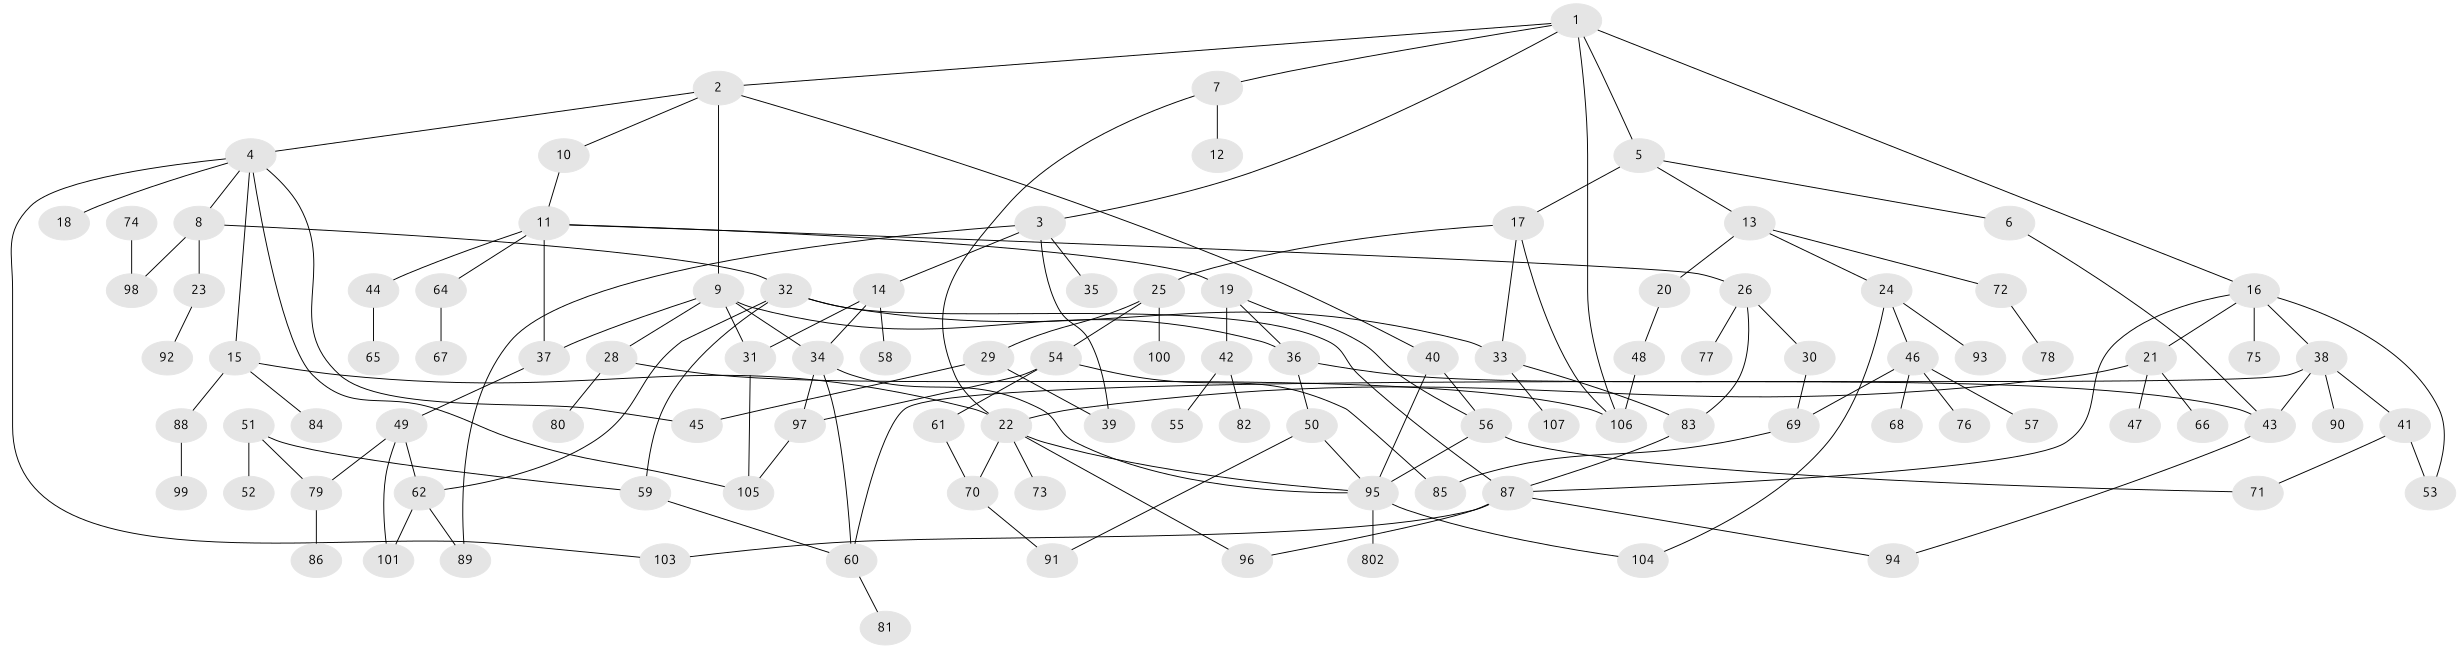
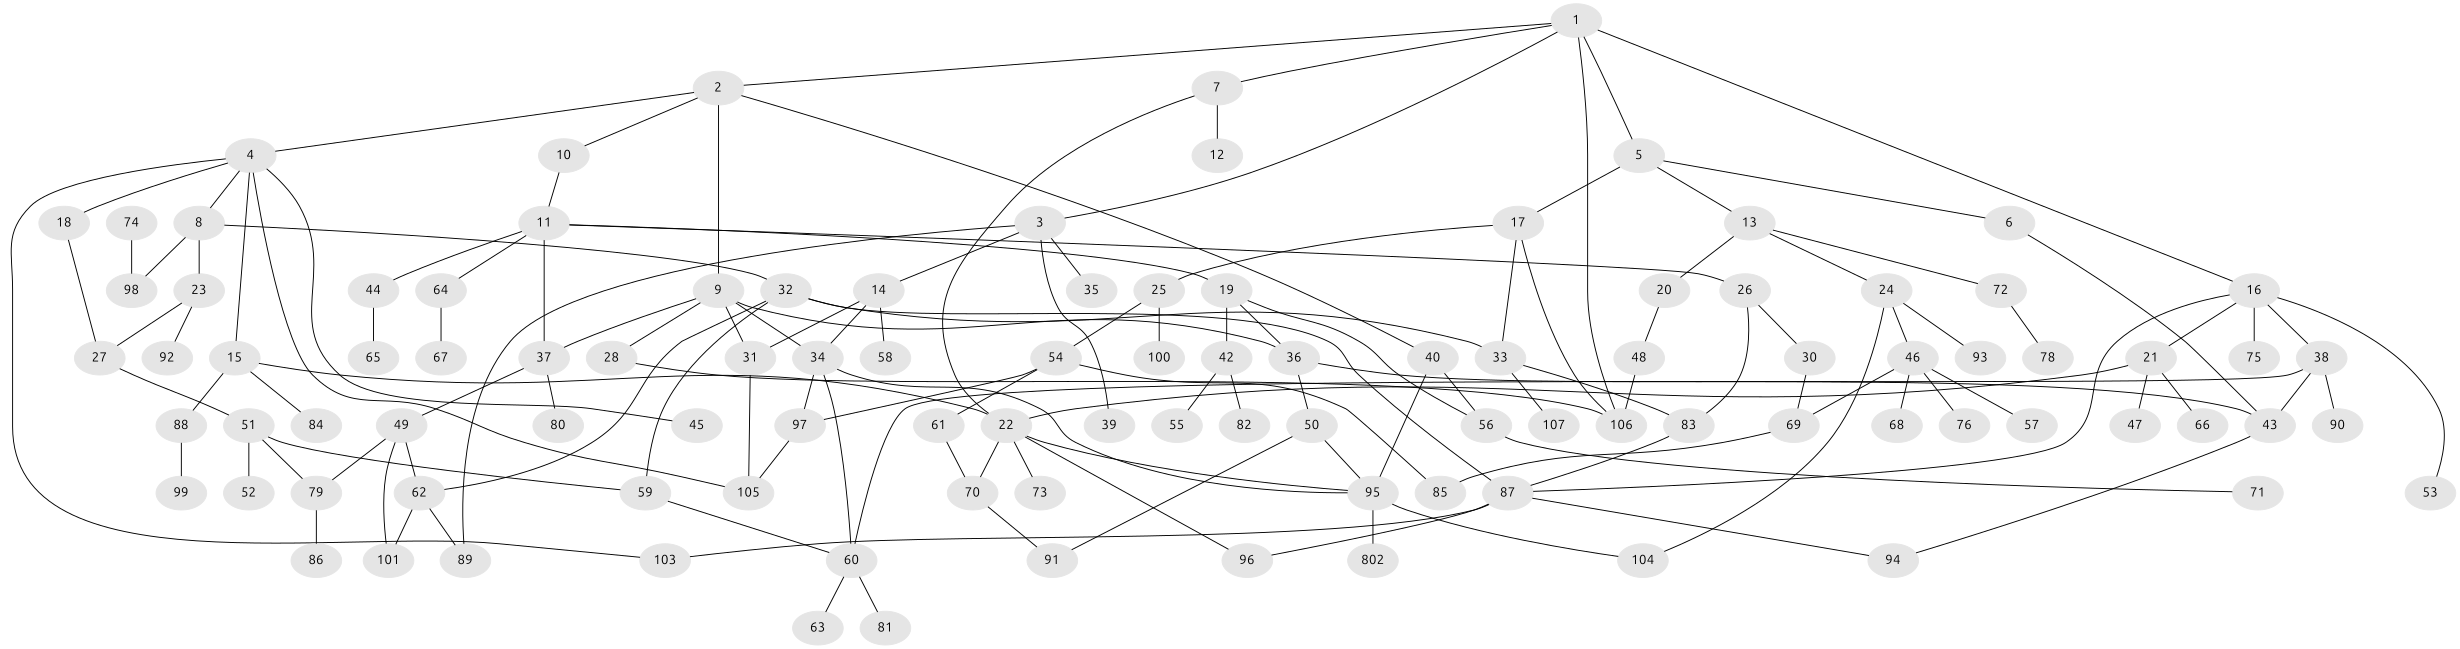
node "27": added
node "29": removed
node "77": removed
edge "28" -- "80": now "37" -- "80"
node "41": removed
edge "56" -- "95": removed
node "63": added
